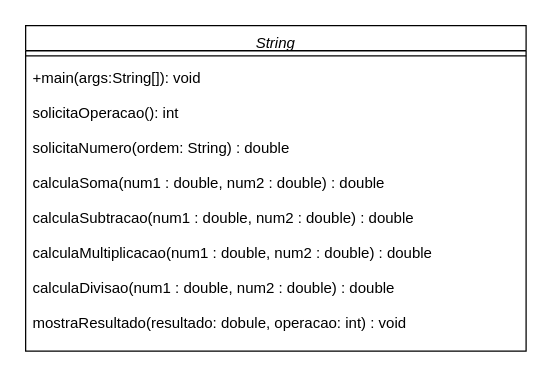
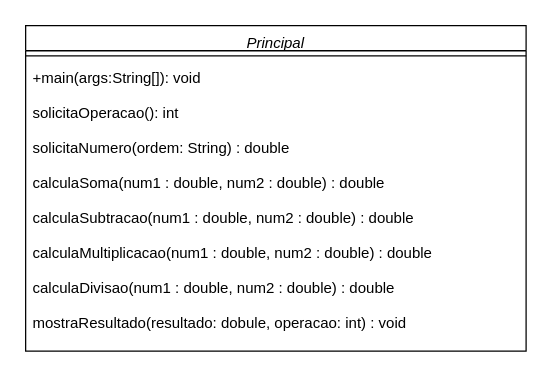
node "String": label "String" -> "Principal"
